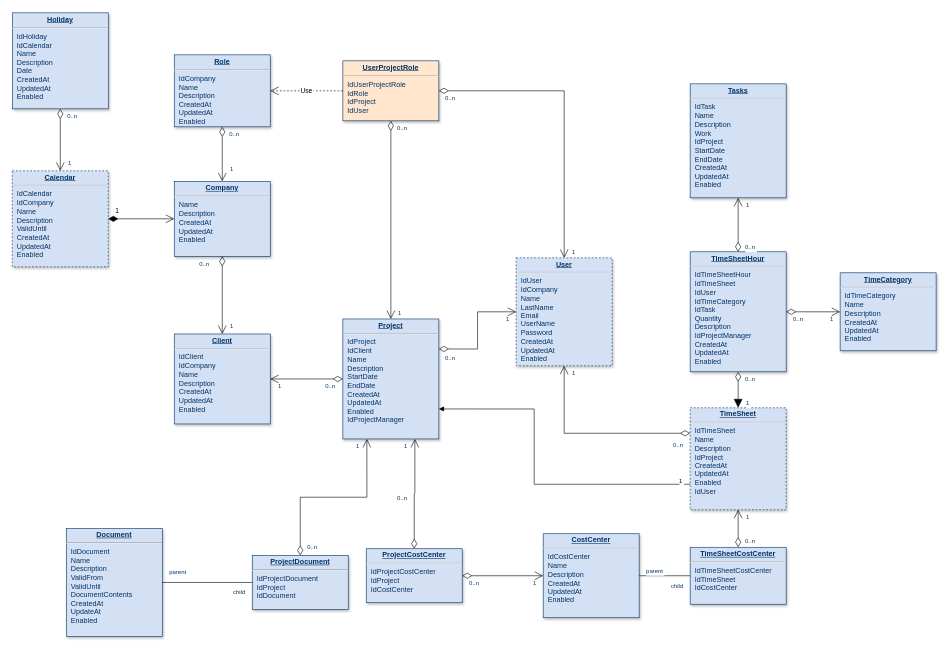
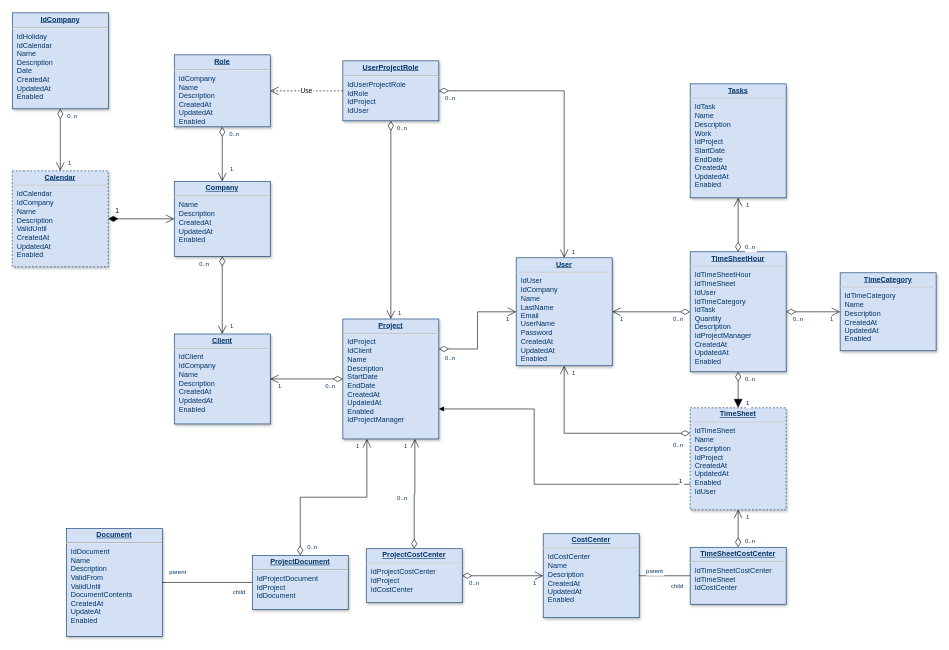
node "Holiday IdHoliday IdCalendar Name Description Date CreatedAt UpdatedAt Enabled": label "Holiday IdHoliday IdCalendar Name Description Date CreatedAt UpdatedAt Enabled" -> "IdCompany IdHoliday IdCalendar Name Description Date CreatedAt UpdatedAt Enabled"
node "UserProjectRole IdUserProjectRole IdRole IdProject IdUser": fillcolor #ffe6cc -> #d4e1f5
node "User IdUser IdCompany Name LastName Email UserName Password CreatedAt UpdatedAt Enabled": style dashed -> solid
edge "User IdUser IdCompany Name LastName Email UserName Password CreatedAt UpdatedAt Enabled" -- "TimeSheetHour IdTimeSheetHour IdTimeSheet IdUser IdTimeCategory IdTask Quantity Description IdProjectManager CreatedAt UpdatedAt Enabled": added, labels "1", "0..n"
